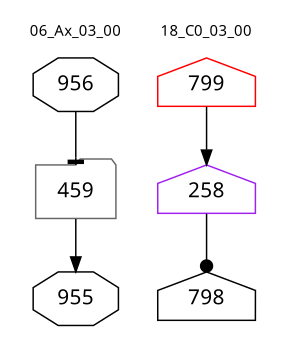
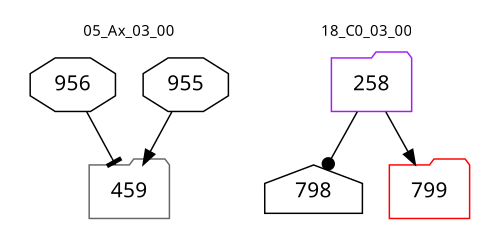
cluster "06_Ax_03_00": label "06_Ax_03_00" -> "05_Ax_03_00"
node "799": shape house -> folder
edge "799" -> "258": reversed
node "258": shape house -> folder
edge "459" -> "955": reversed
